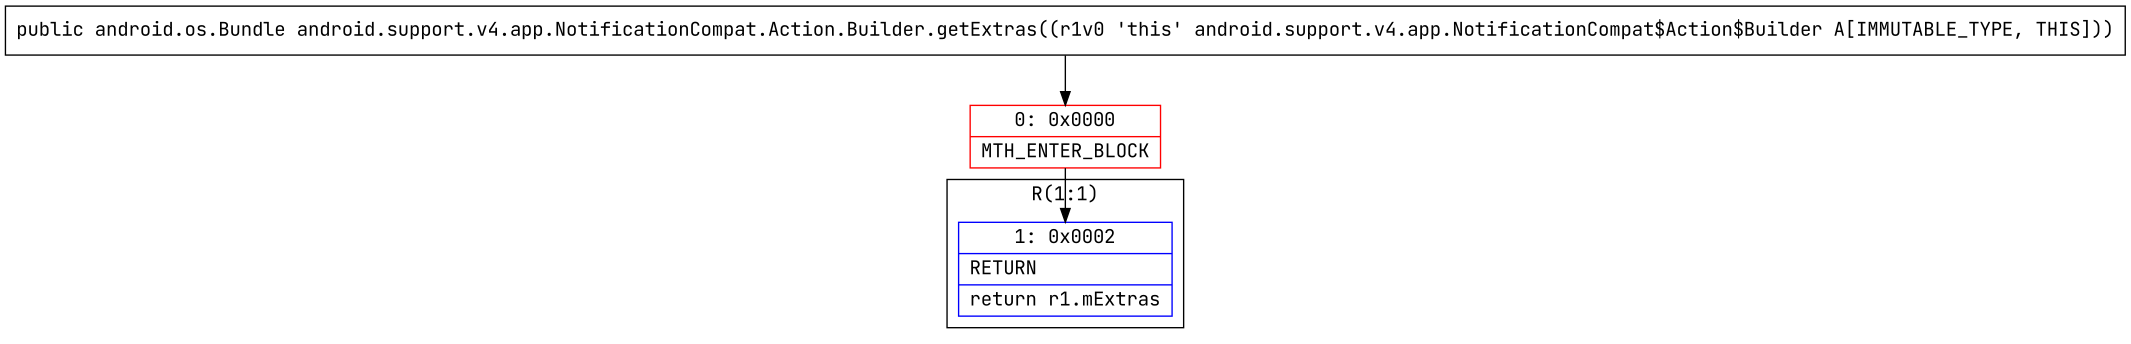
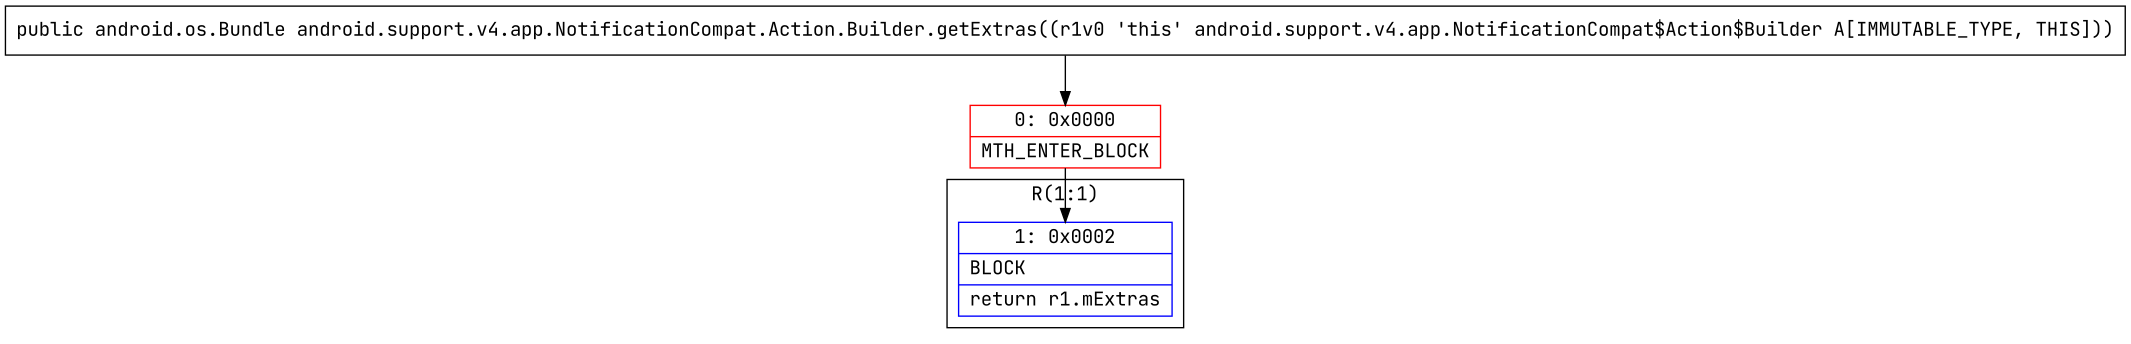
node "1: 0x0002": text "RETURN" -> "BLOCK"
